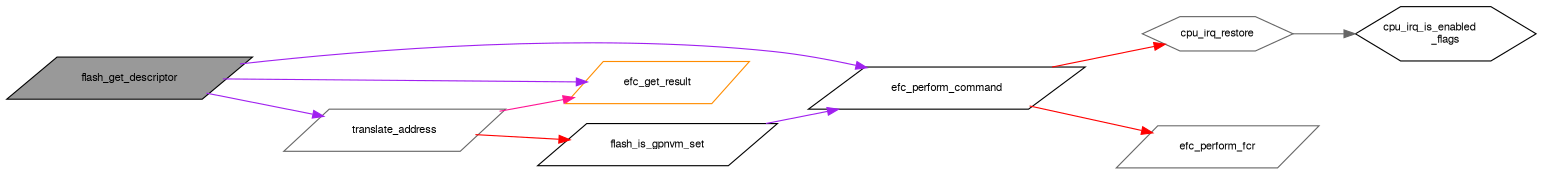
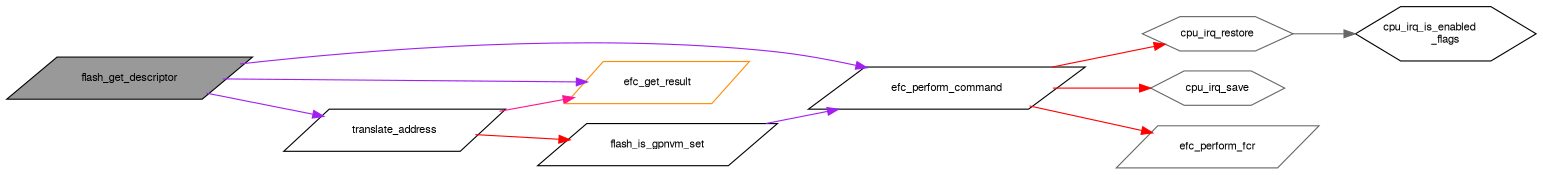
node "cpu_irq_save": added
node "translate_address": color gray40 -> black
